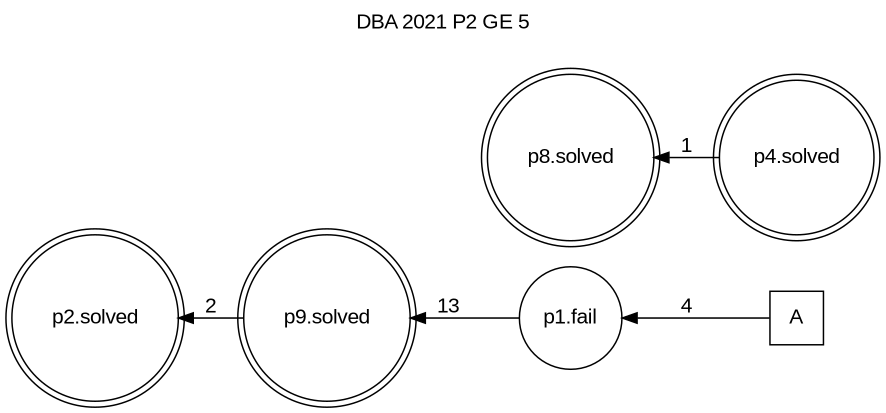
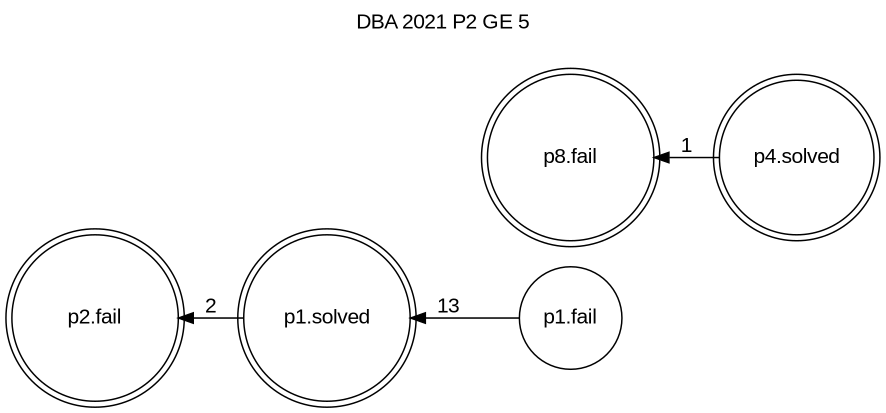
node "p8.solved": label "p8.solved" -> "p8.fail"
node "p2.solved": label "p2.solved" -> "p2.fail"
node "p9.solved": label "p9.solved" -> "p1.solved"
node "A": removed
